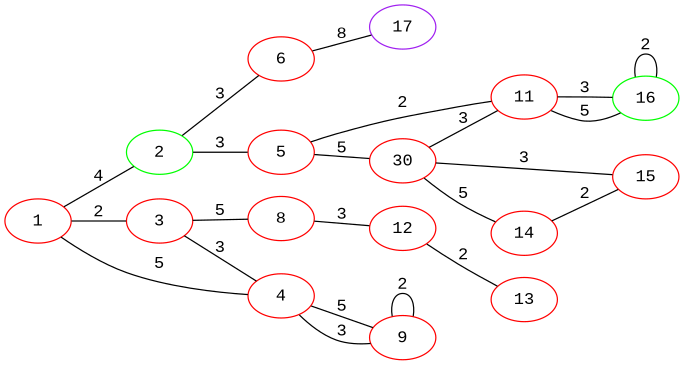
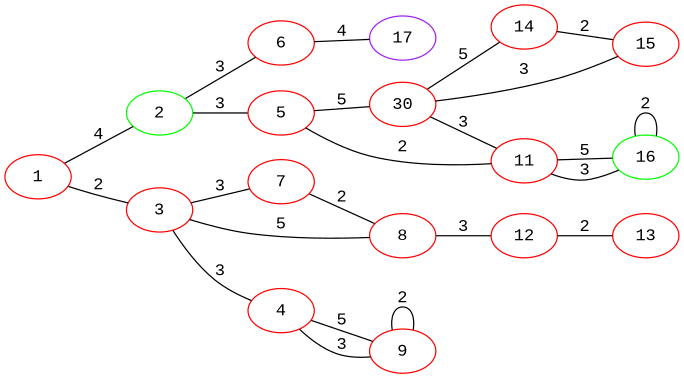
edge "17" -- "6": label "8" -> "4"
node "7": added
edge "1" -- "4": removed, label "5"
